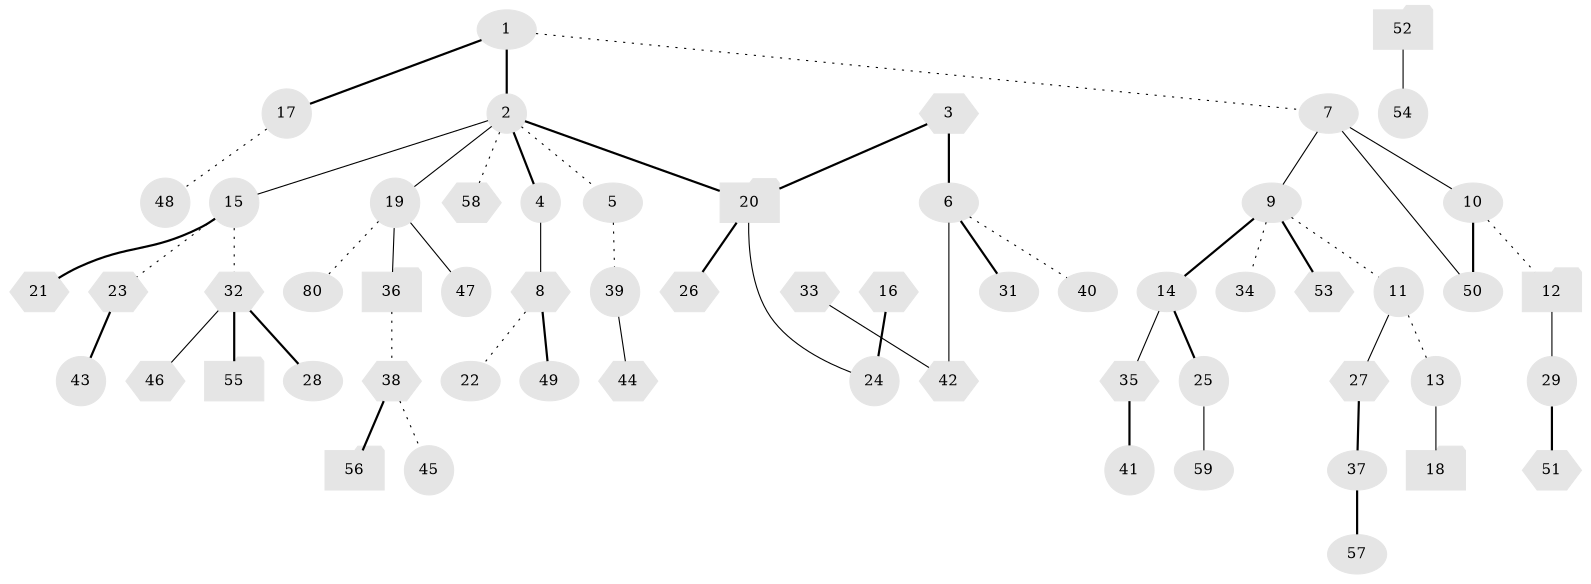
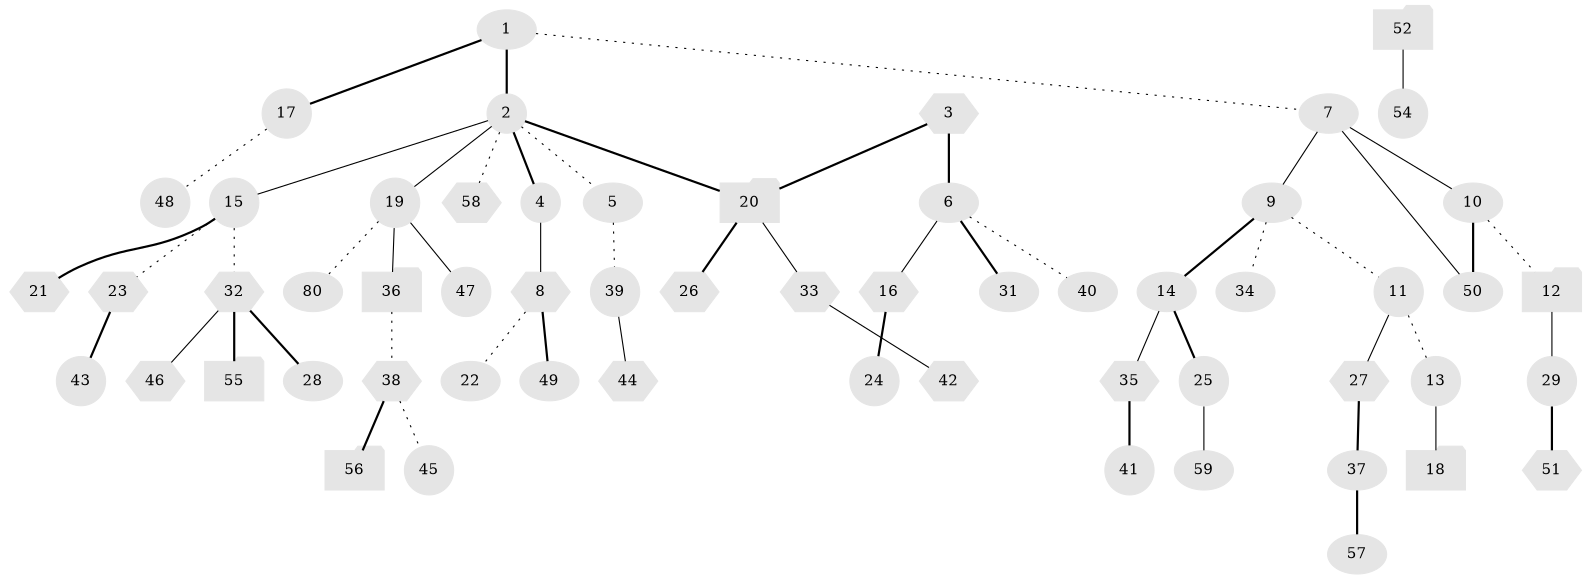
edge "6" -- "42": now "6" -- "16"
node "53": removed
edge "20" -- "24": now "20" -- "33"
